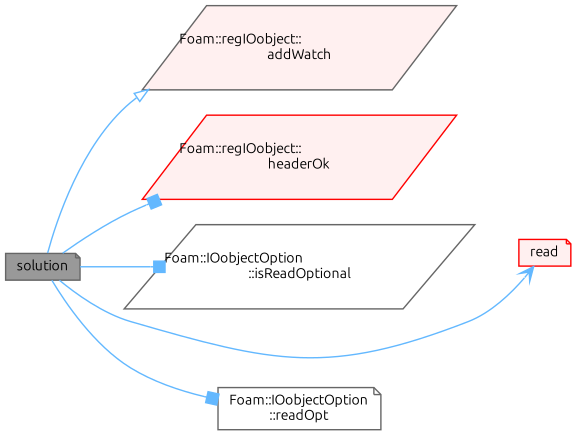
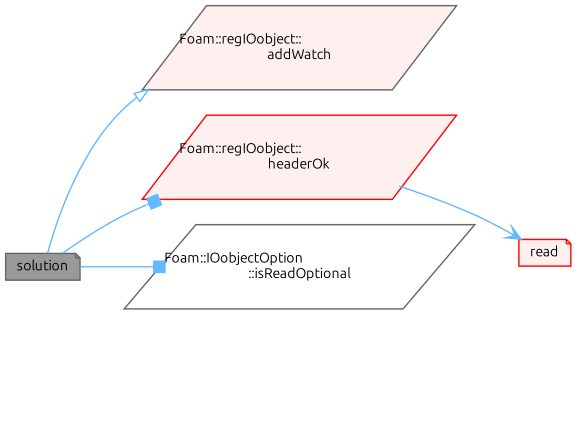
edge "solution" -> "read": now "Foam::regIOobject:: headerOk" -> "read"
node "Foam::IOobjectOption ::readOpt": removed
